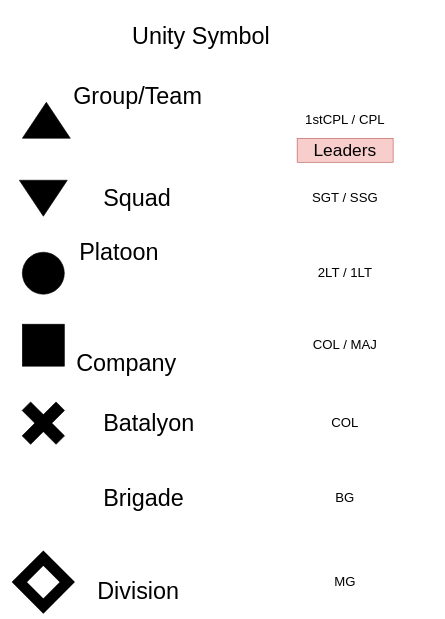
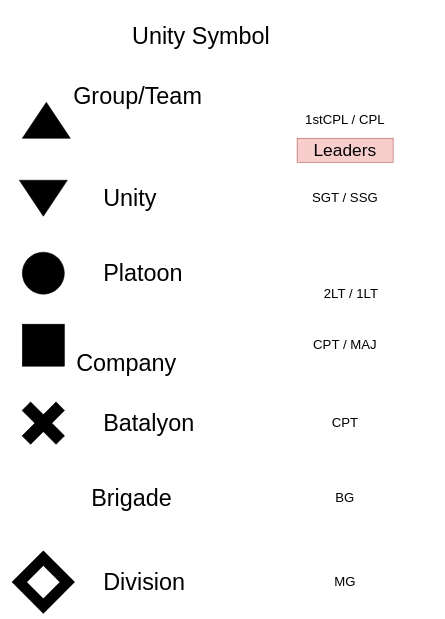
node "Squad": label "Squad" -> "Unity"
node "Platoon": moved (156, 252) -> (180, 273)
node "2LT / 1LT": moved (345, 273) -> (351, 294)
node "COL / MAJ": label "COL / MAJ" -> "CPT / MAJ"
node "COL": label "COL" -> "CPT"
node "Brigade": moved (180, 498) -> (168, 498)
node "Division": moved (174, 591) -> (180, 582)
